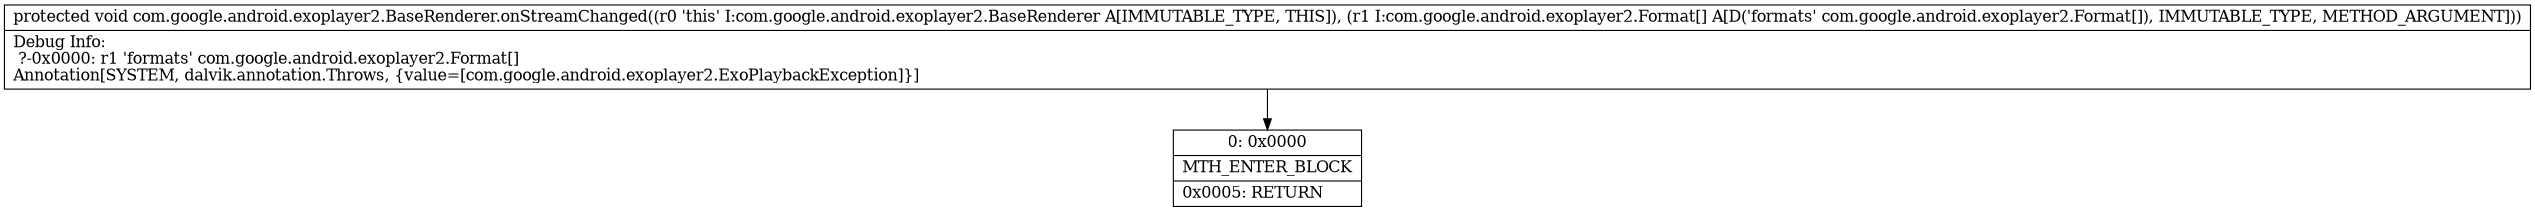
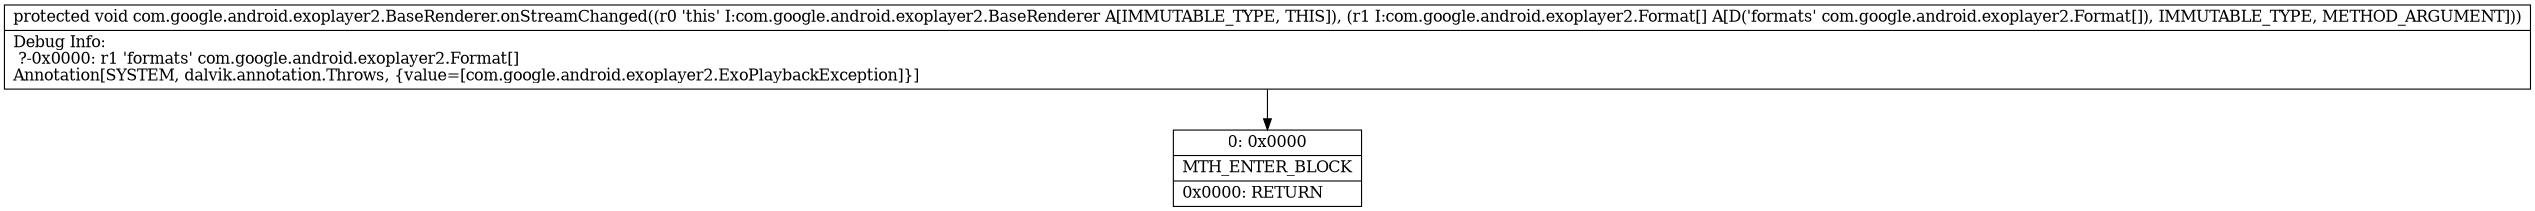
node "0: 0x0000": text "0x0005: RETURN" -> "0x0000: RETURN"
